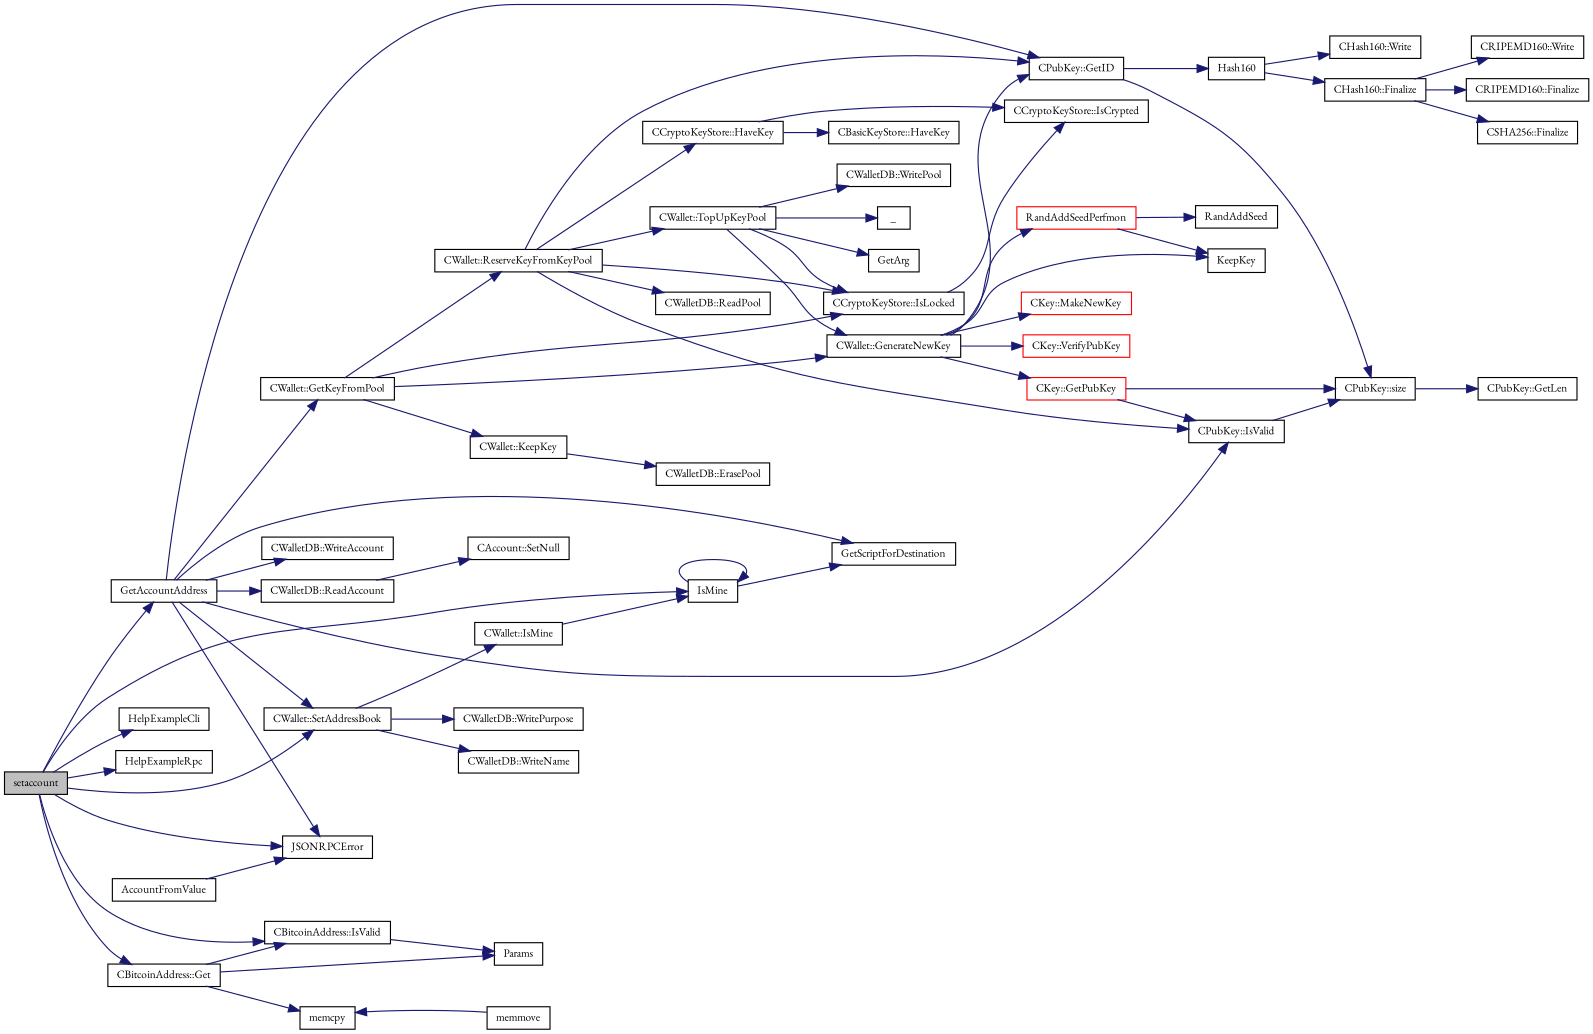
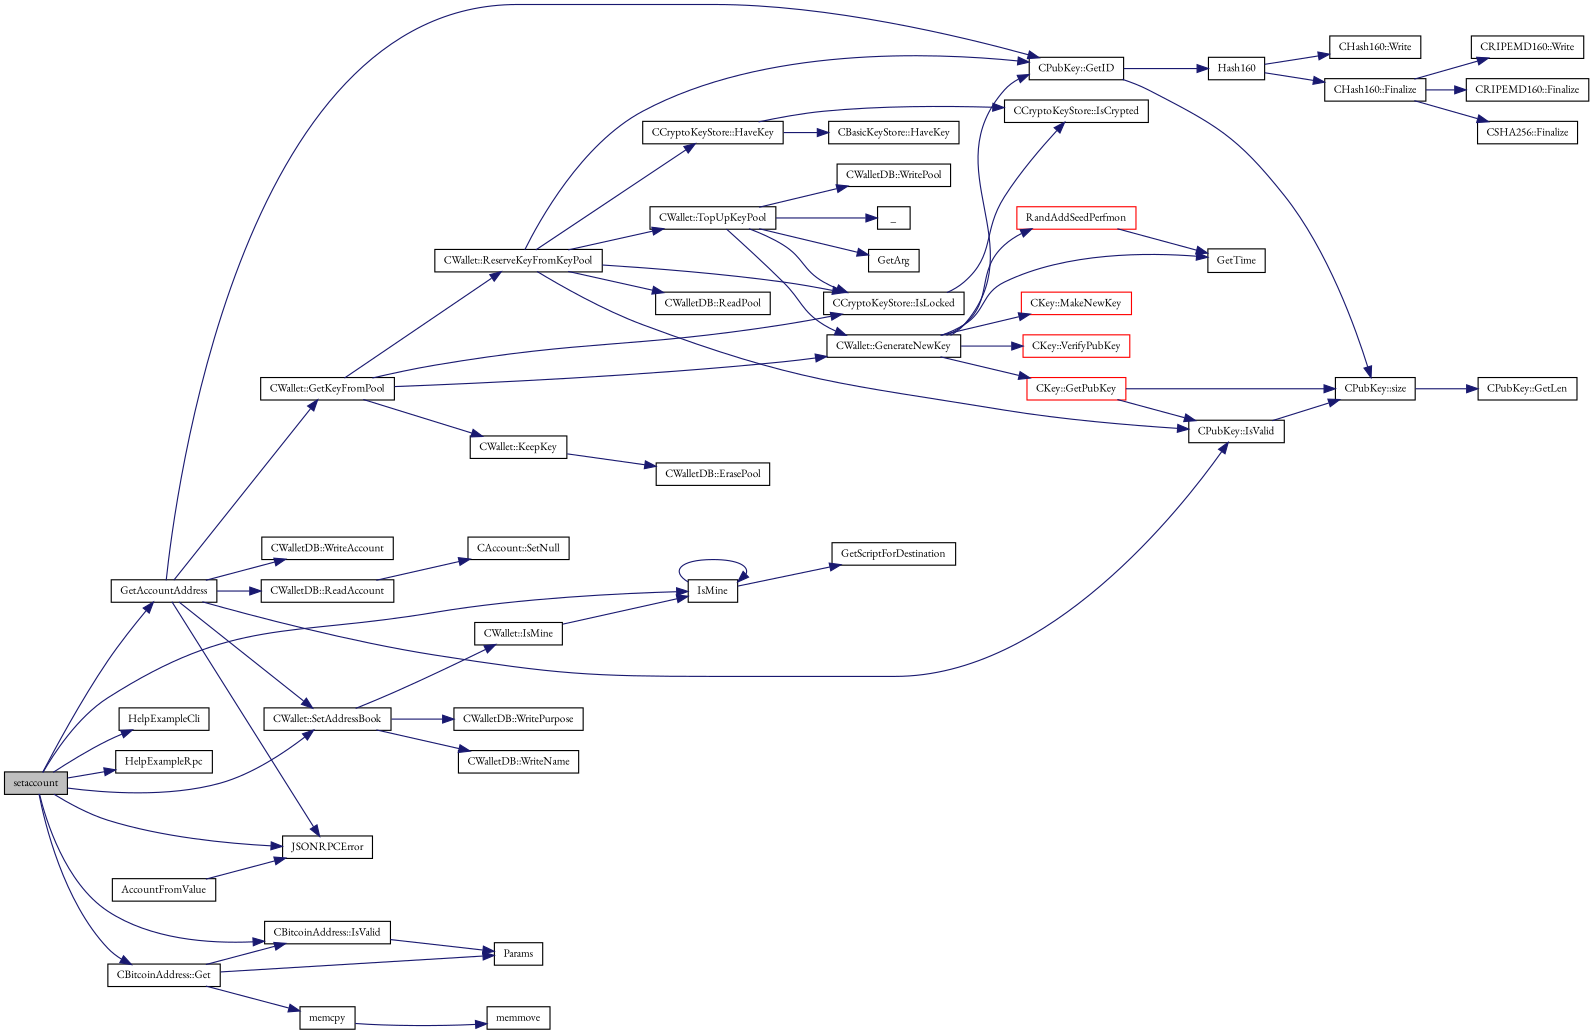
node "RandAddSeed": removed
node "KeepKey": label "KeepKey" -> "GetTime"
edge "GetAccountAddress" -> "GetScriptForDestination": removed
edge "memmove" -> "memcpy": reversed
